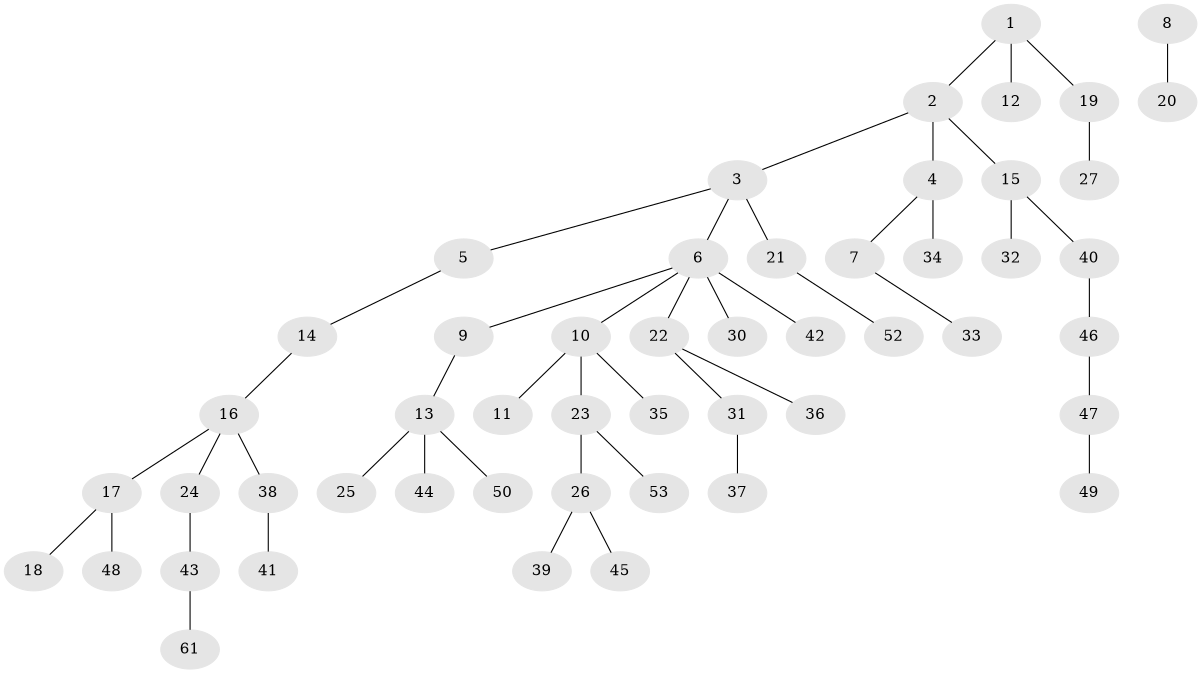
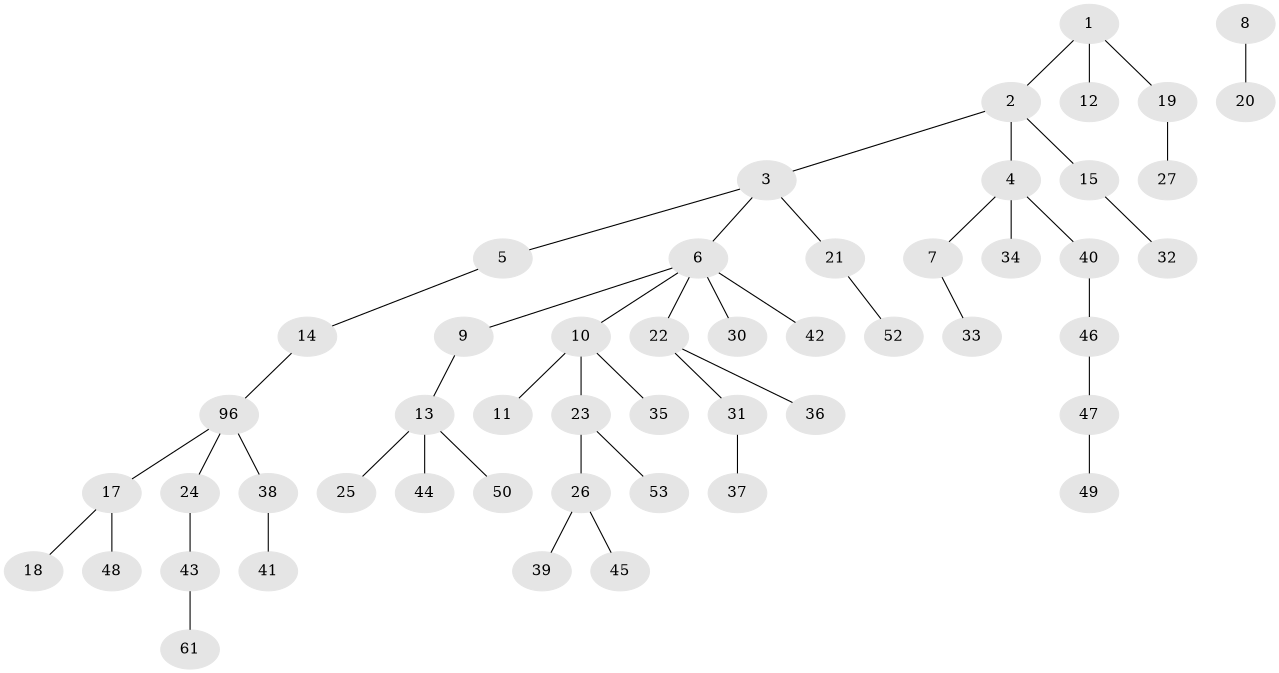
edge "15" -- "40": now "4" -- "40"
node "16": label "16" -> "96"
